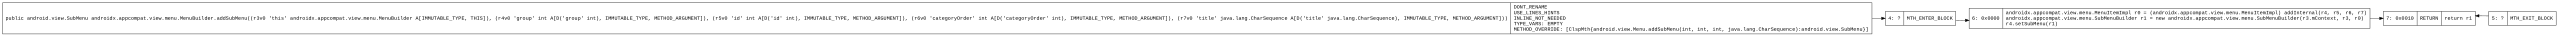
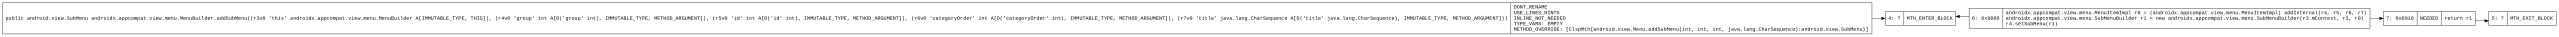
edge "5: ?" -> "7: 0x0010": reversed
node "7: 0x0010": text "RETURN" -> "NEEDED"
edge "4: ?" -> "6: 0x0000": reversed
